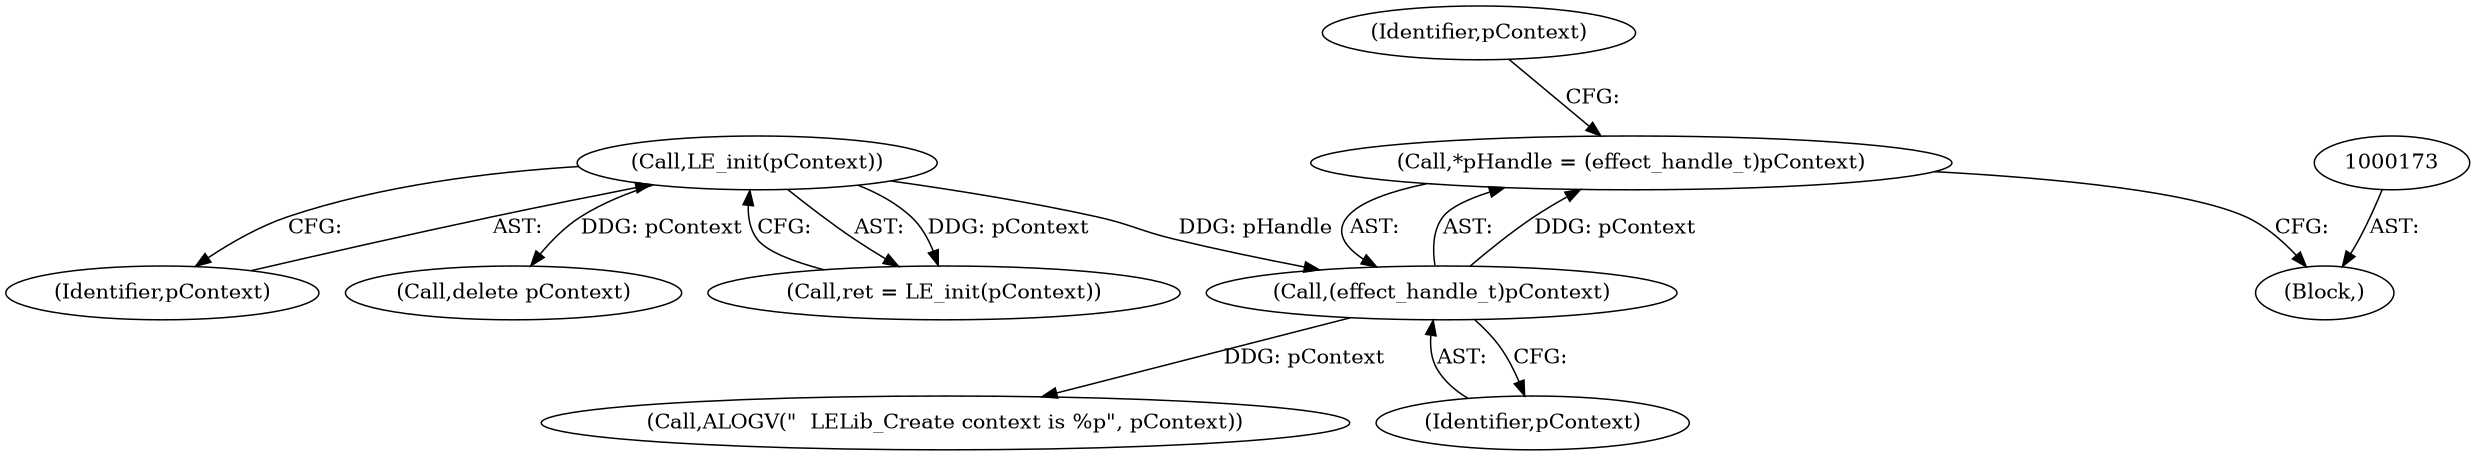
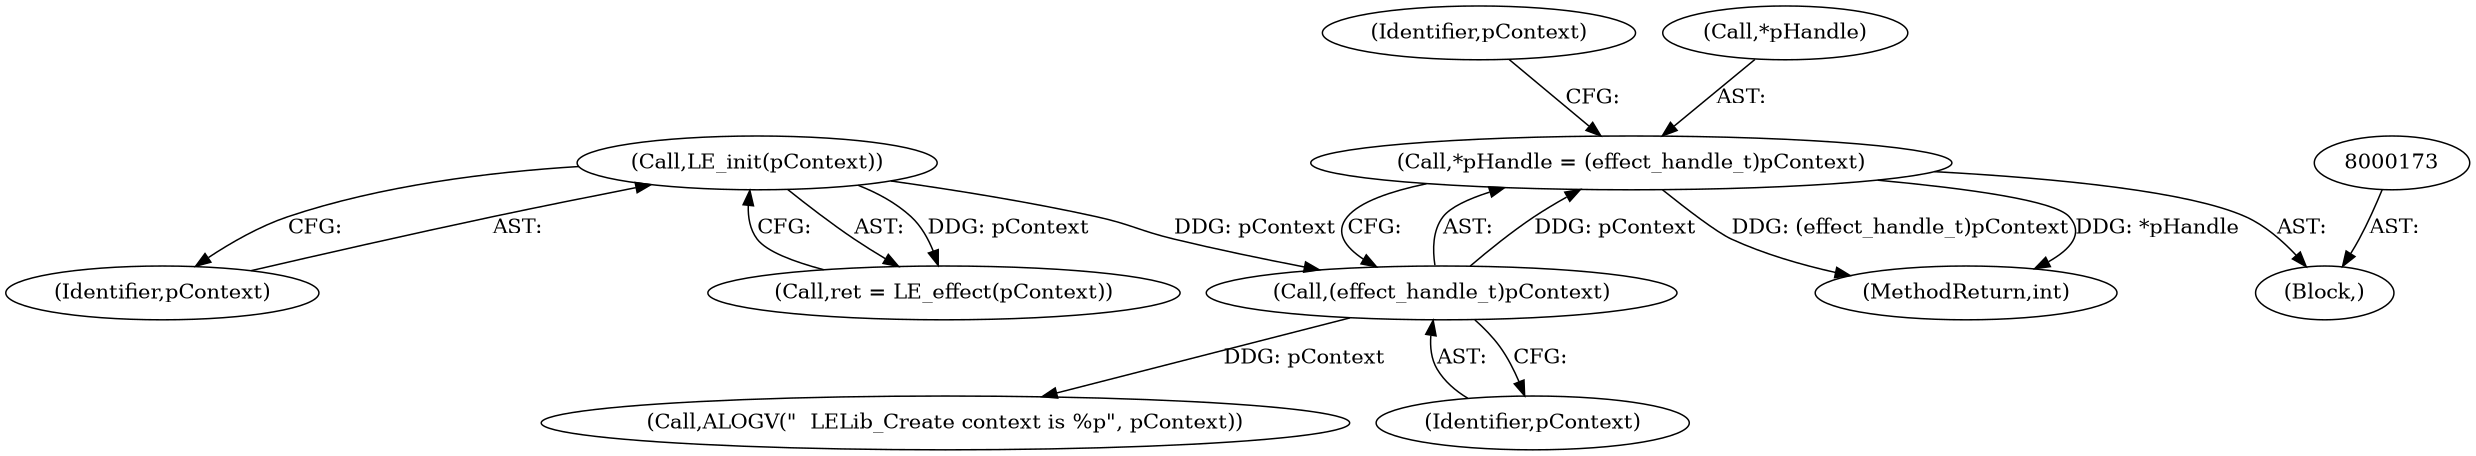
node "(Call,*pHandle)": added
node "1000173": label "1000173" -> "8000173"
edge "(Call,LE_init(pContext))" -> "(Call,(effect_handle_t)pContext)": label "DDG: pHandle" -> "DDG: pContext"
edge "(Call,*pHandle = (effect_handle_t)pContext)" -> "(Call,(effect_handle_t)pContext)": label "AST: " -> "CFG: "
edge "(Call,*pHandle = (effect_handle_t)pContext)" -> "(Block,)": label "CFG: " -> "AST: "
node "(Call,delete pContext)": removed
node "(Call,ret = LE_init(pContext))": label "(Call,ret = LE_init(pContext))" -> "(Call,ret = LE_effect(pContext))"
node "(MethodReturn,int)": added
